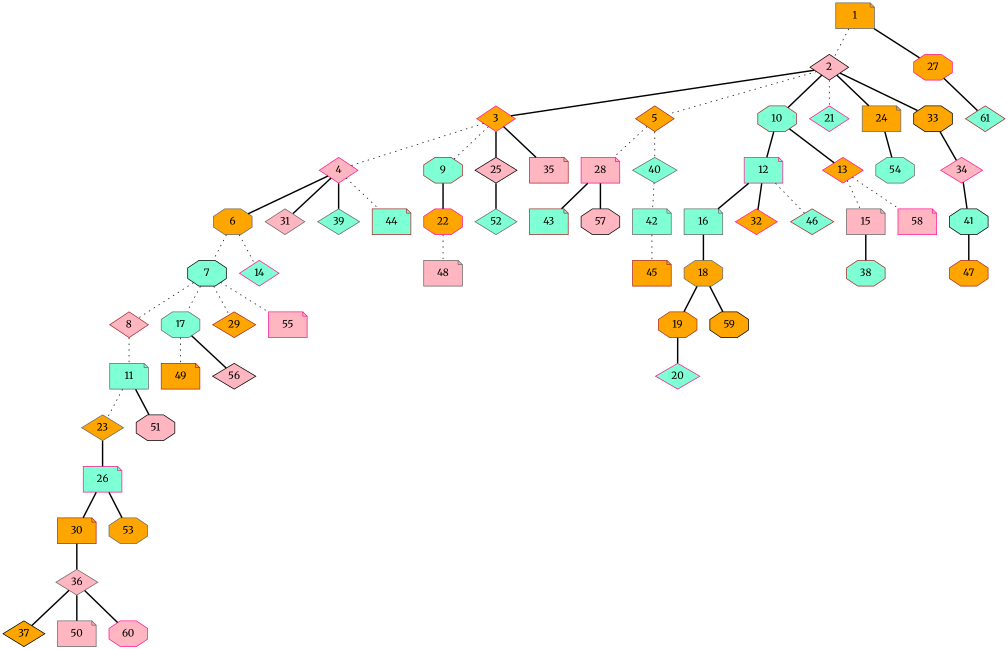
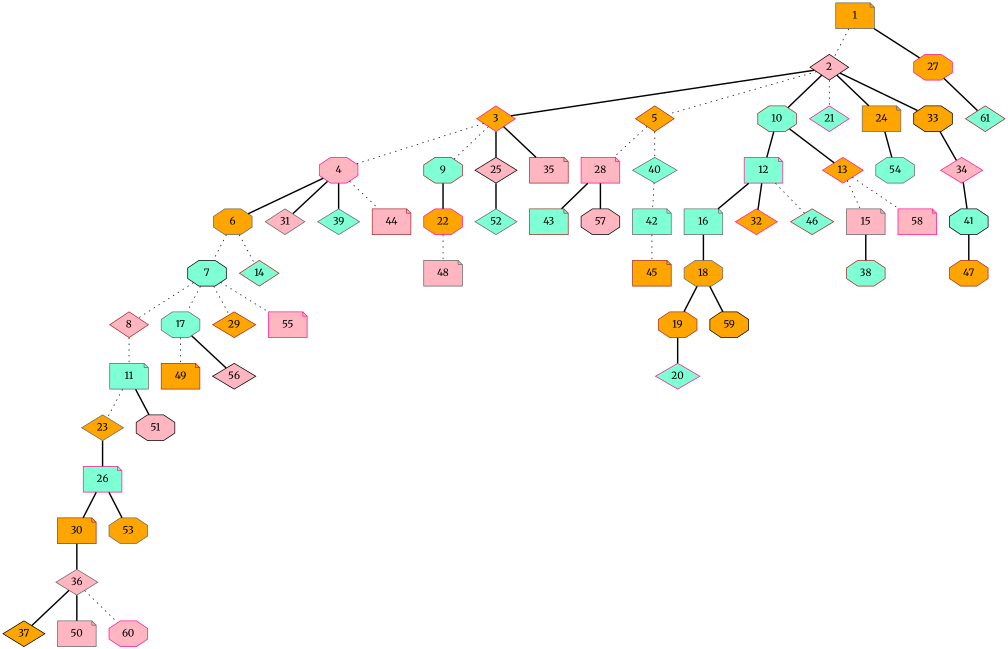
node "4": shape diamond -> octagon
node "44": fillcolor aquamarine -> lightpink
node "14": color deeppink -> brown
edge "36" -- "60": style bold -> dotted
